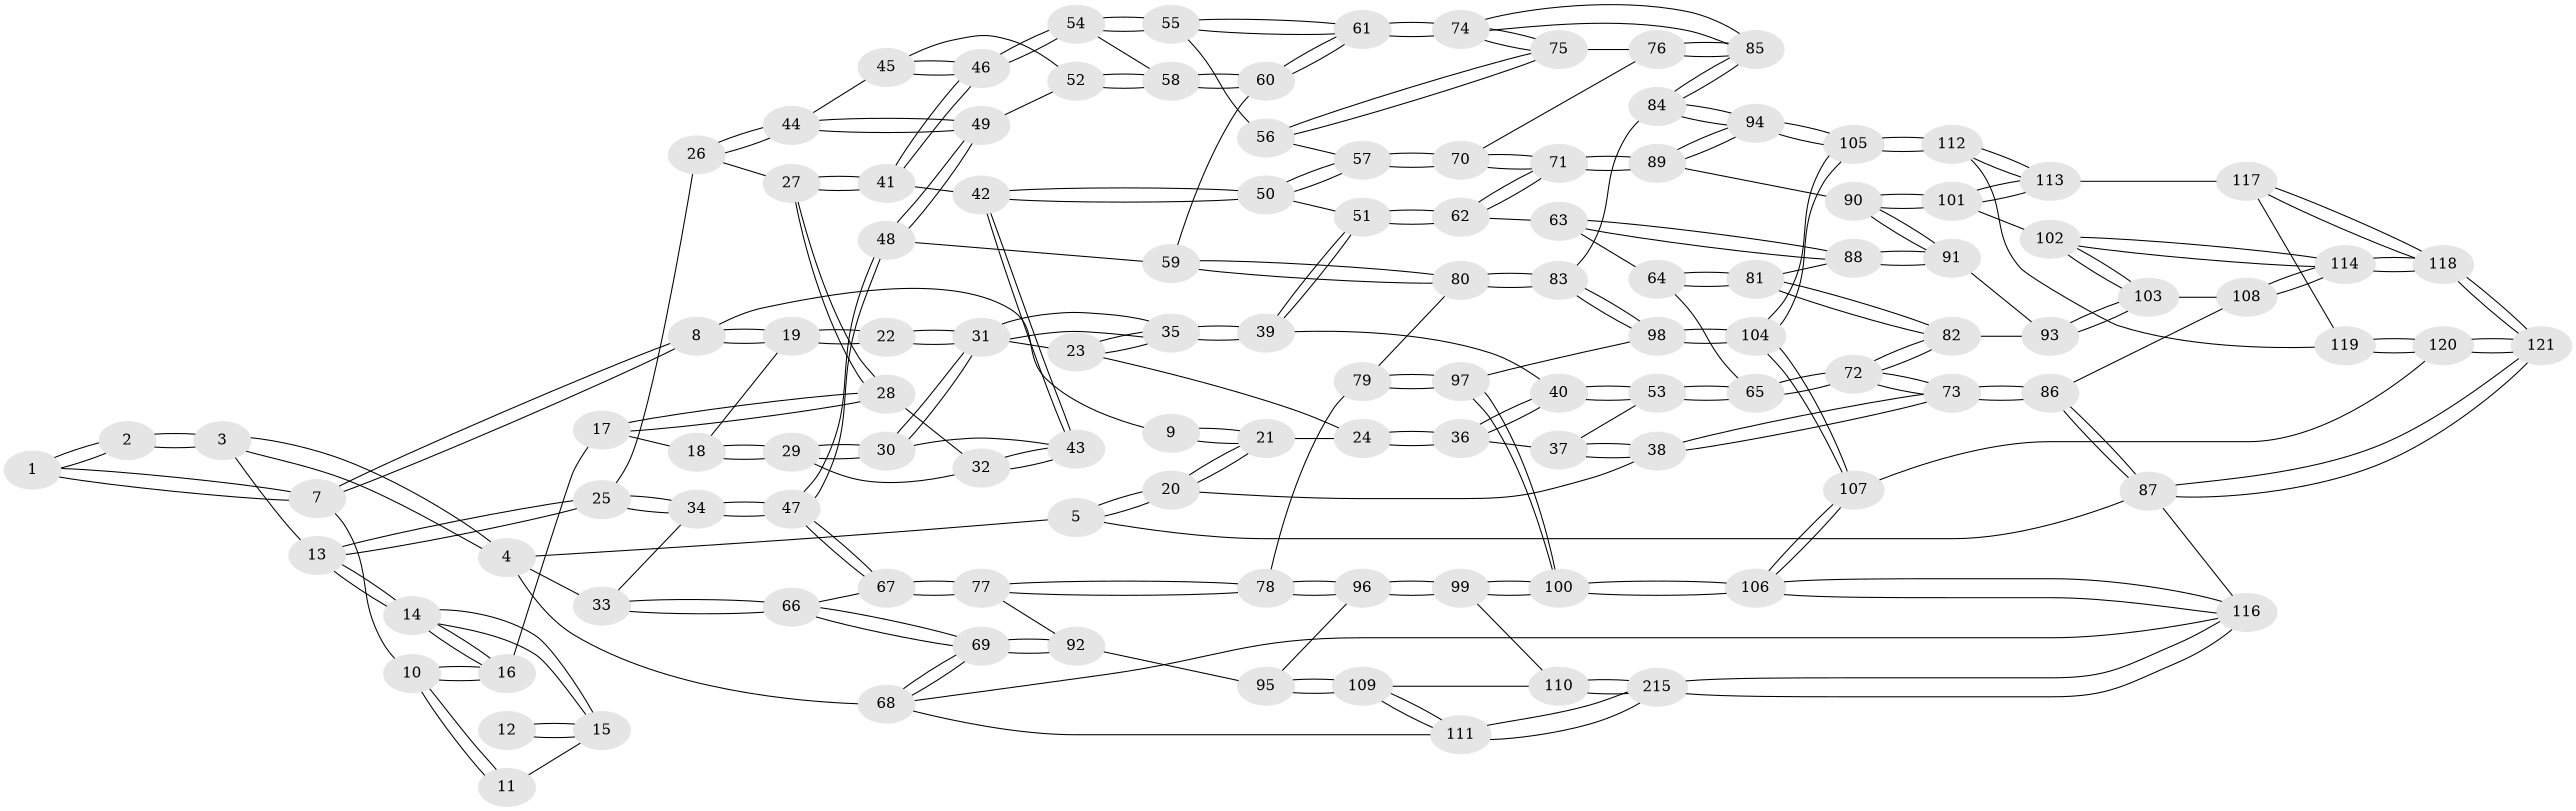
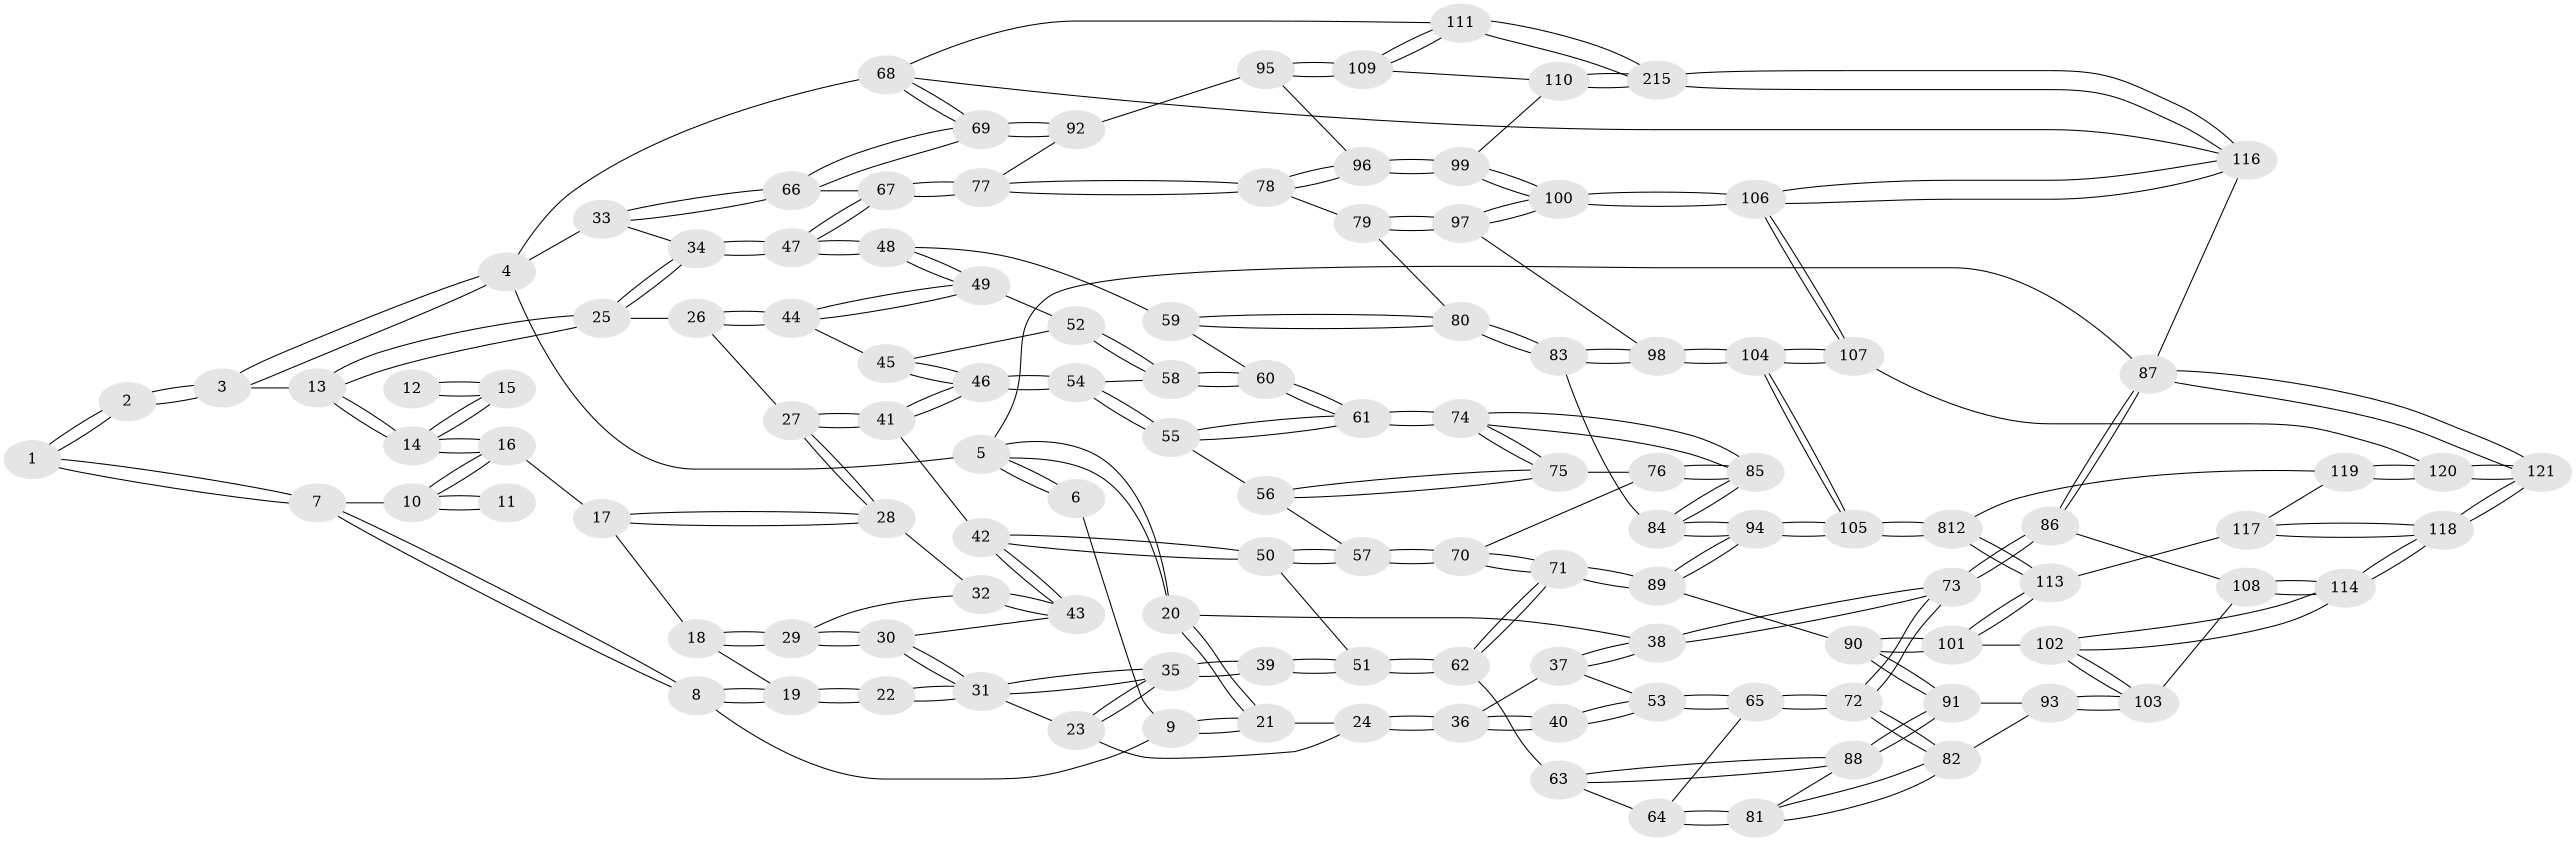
node "112": label "112" -> "812"
edge "39" -- "40": removed
node "6": added
edge "15" -- "11": removed
